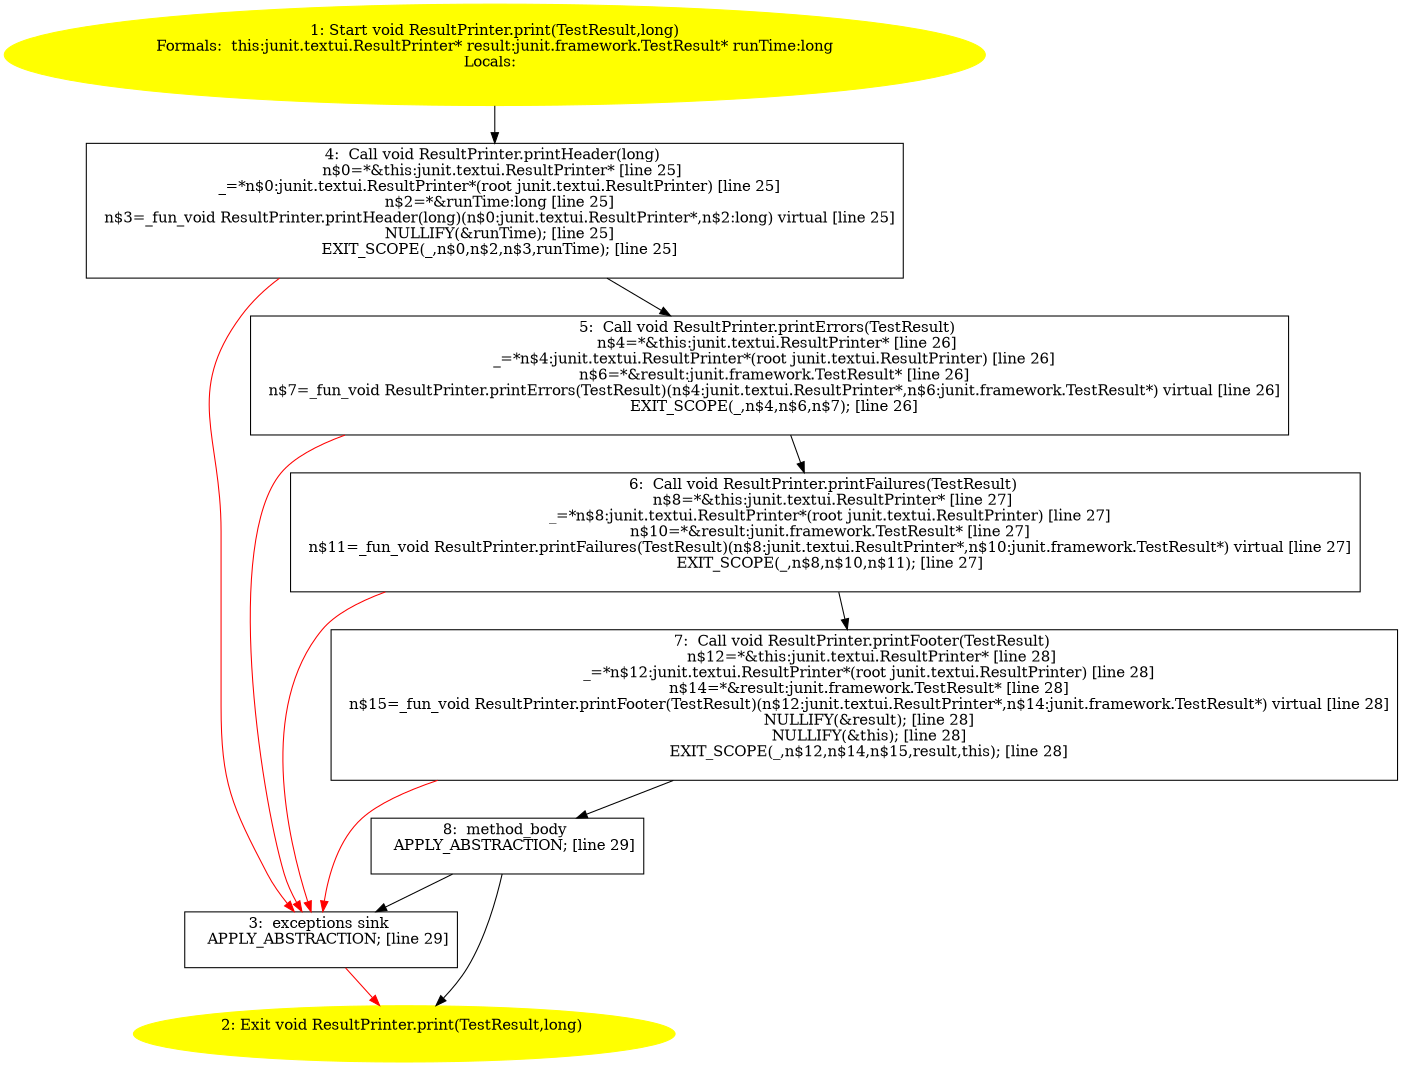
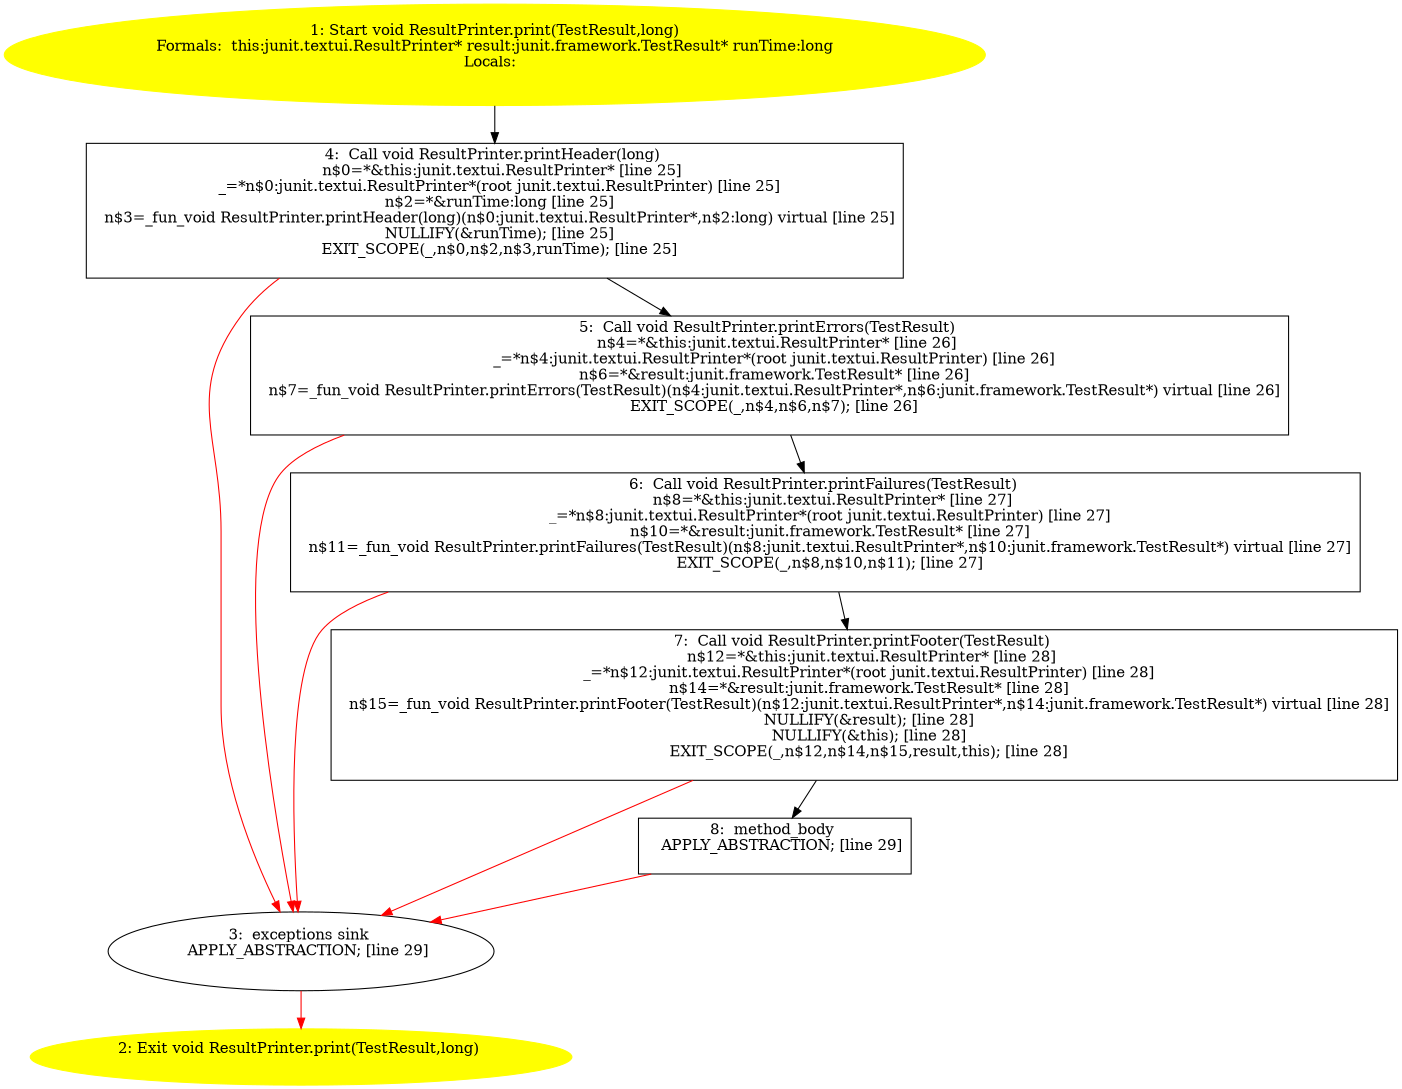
edge "8:  method_body APPLY_ABSTRACTION; [line 29]" -> "3:  exceptions sink APPLY_ABSTRACTION; [line 29]": color black -> red
node "3:  exceptions sink APPLY_ABSTRACTION; [line 29]": shape box -> ellipse
edge "8:  method_body APPLY_ABSTRACTION; [line 29]" -> "2: Exit void ResultPrinter.print(TestResult,long)": removed
